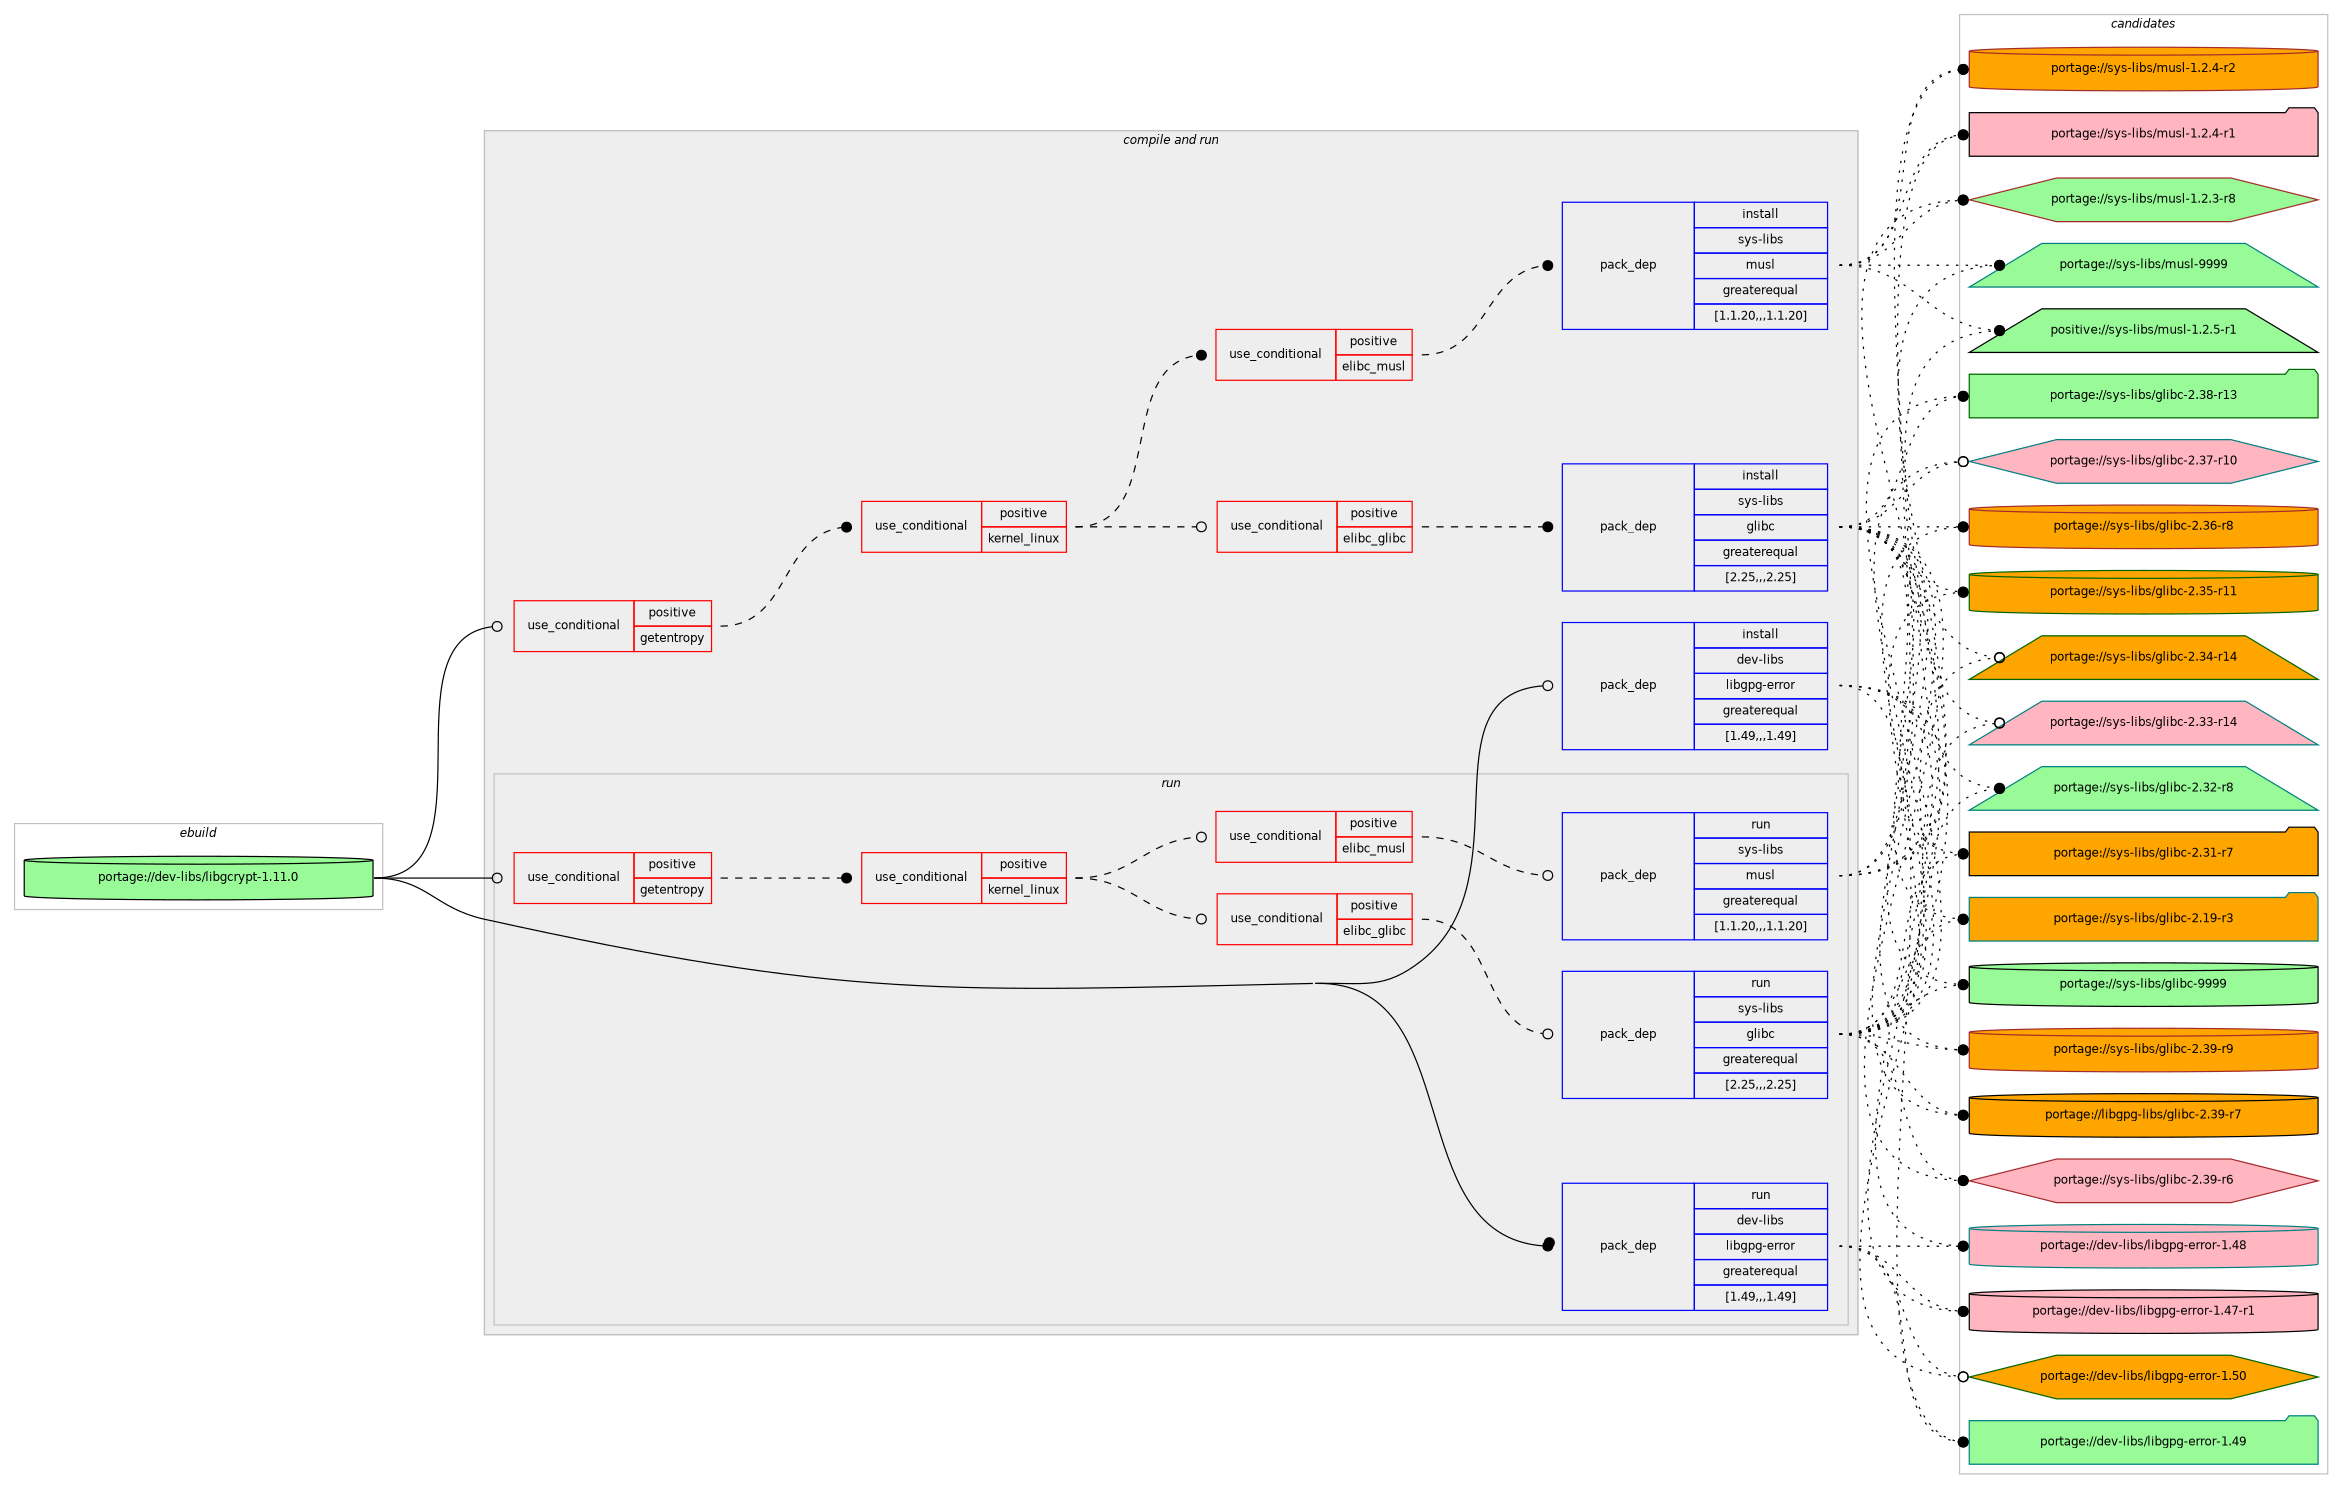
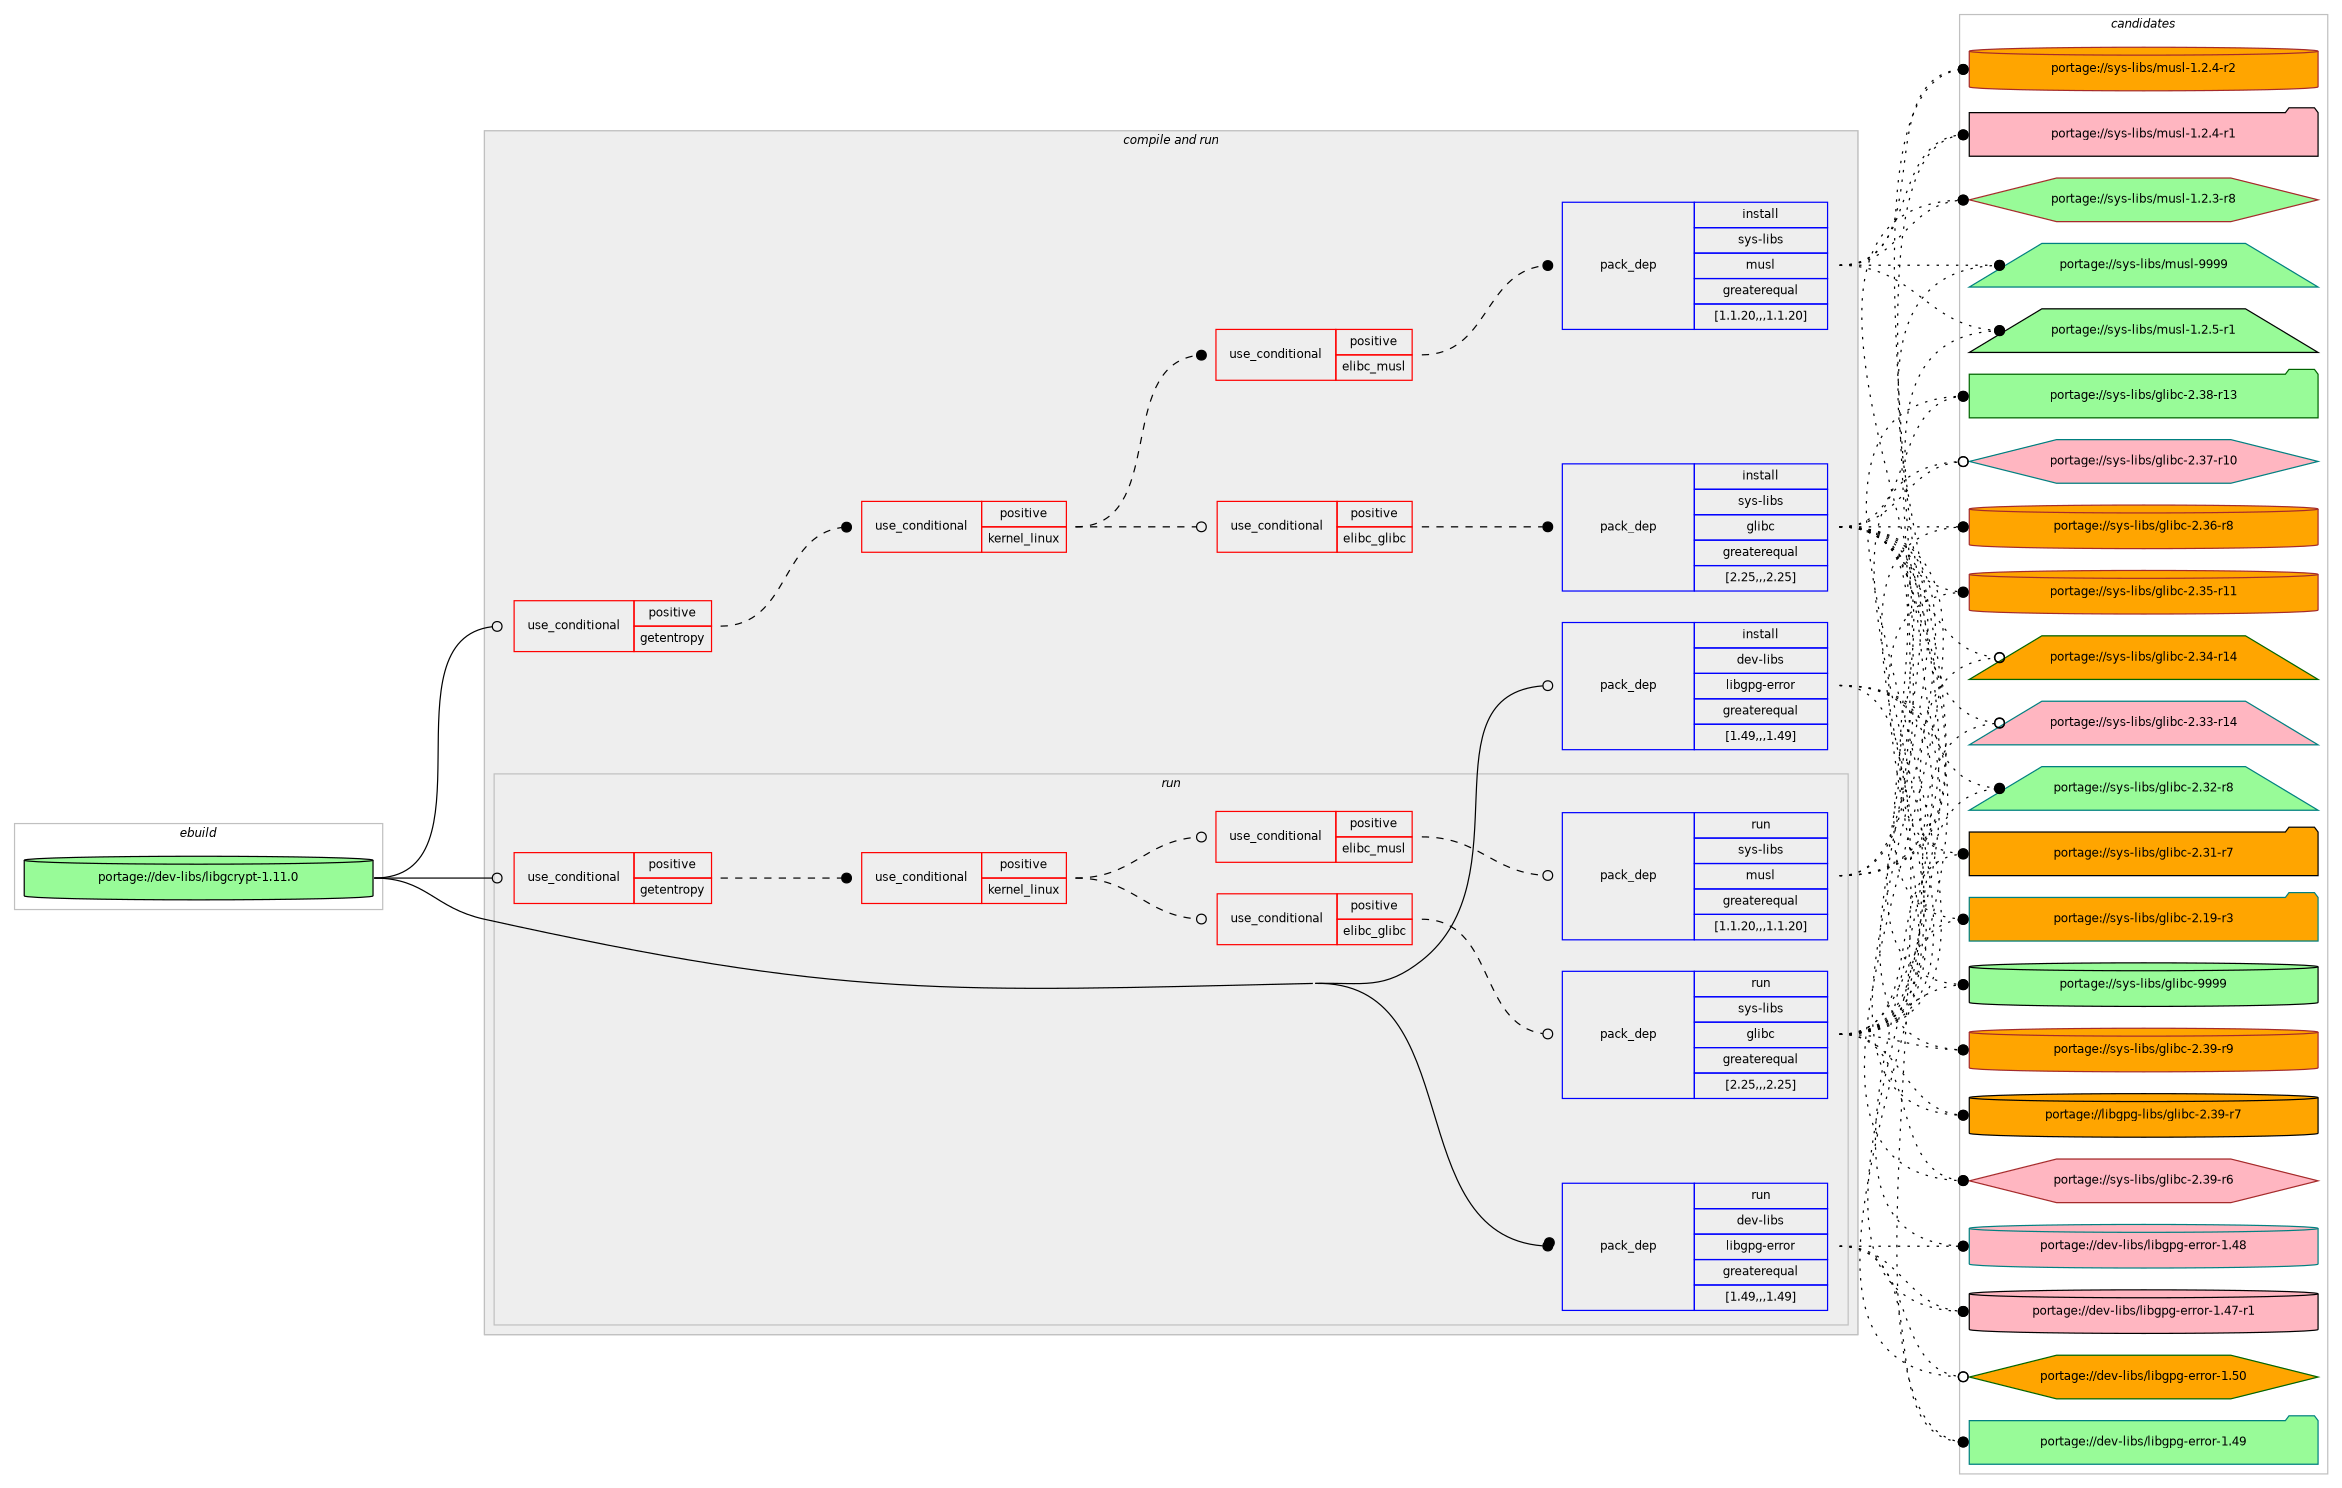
node "positive://sys-libs/musl-1.2.5-r1": label "positive://sys-libs/musl-1.2.5-r1" -> "portage://sys-libs/musl-1.2.5-r1"
node "portage://sys-libs/glibc-2.35-r11": color darkgreen -> brown
